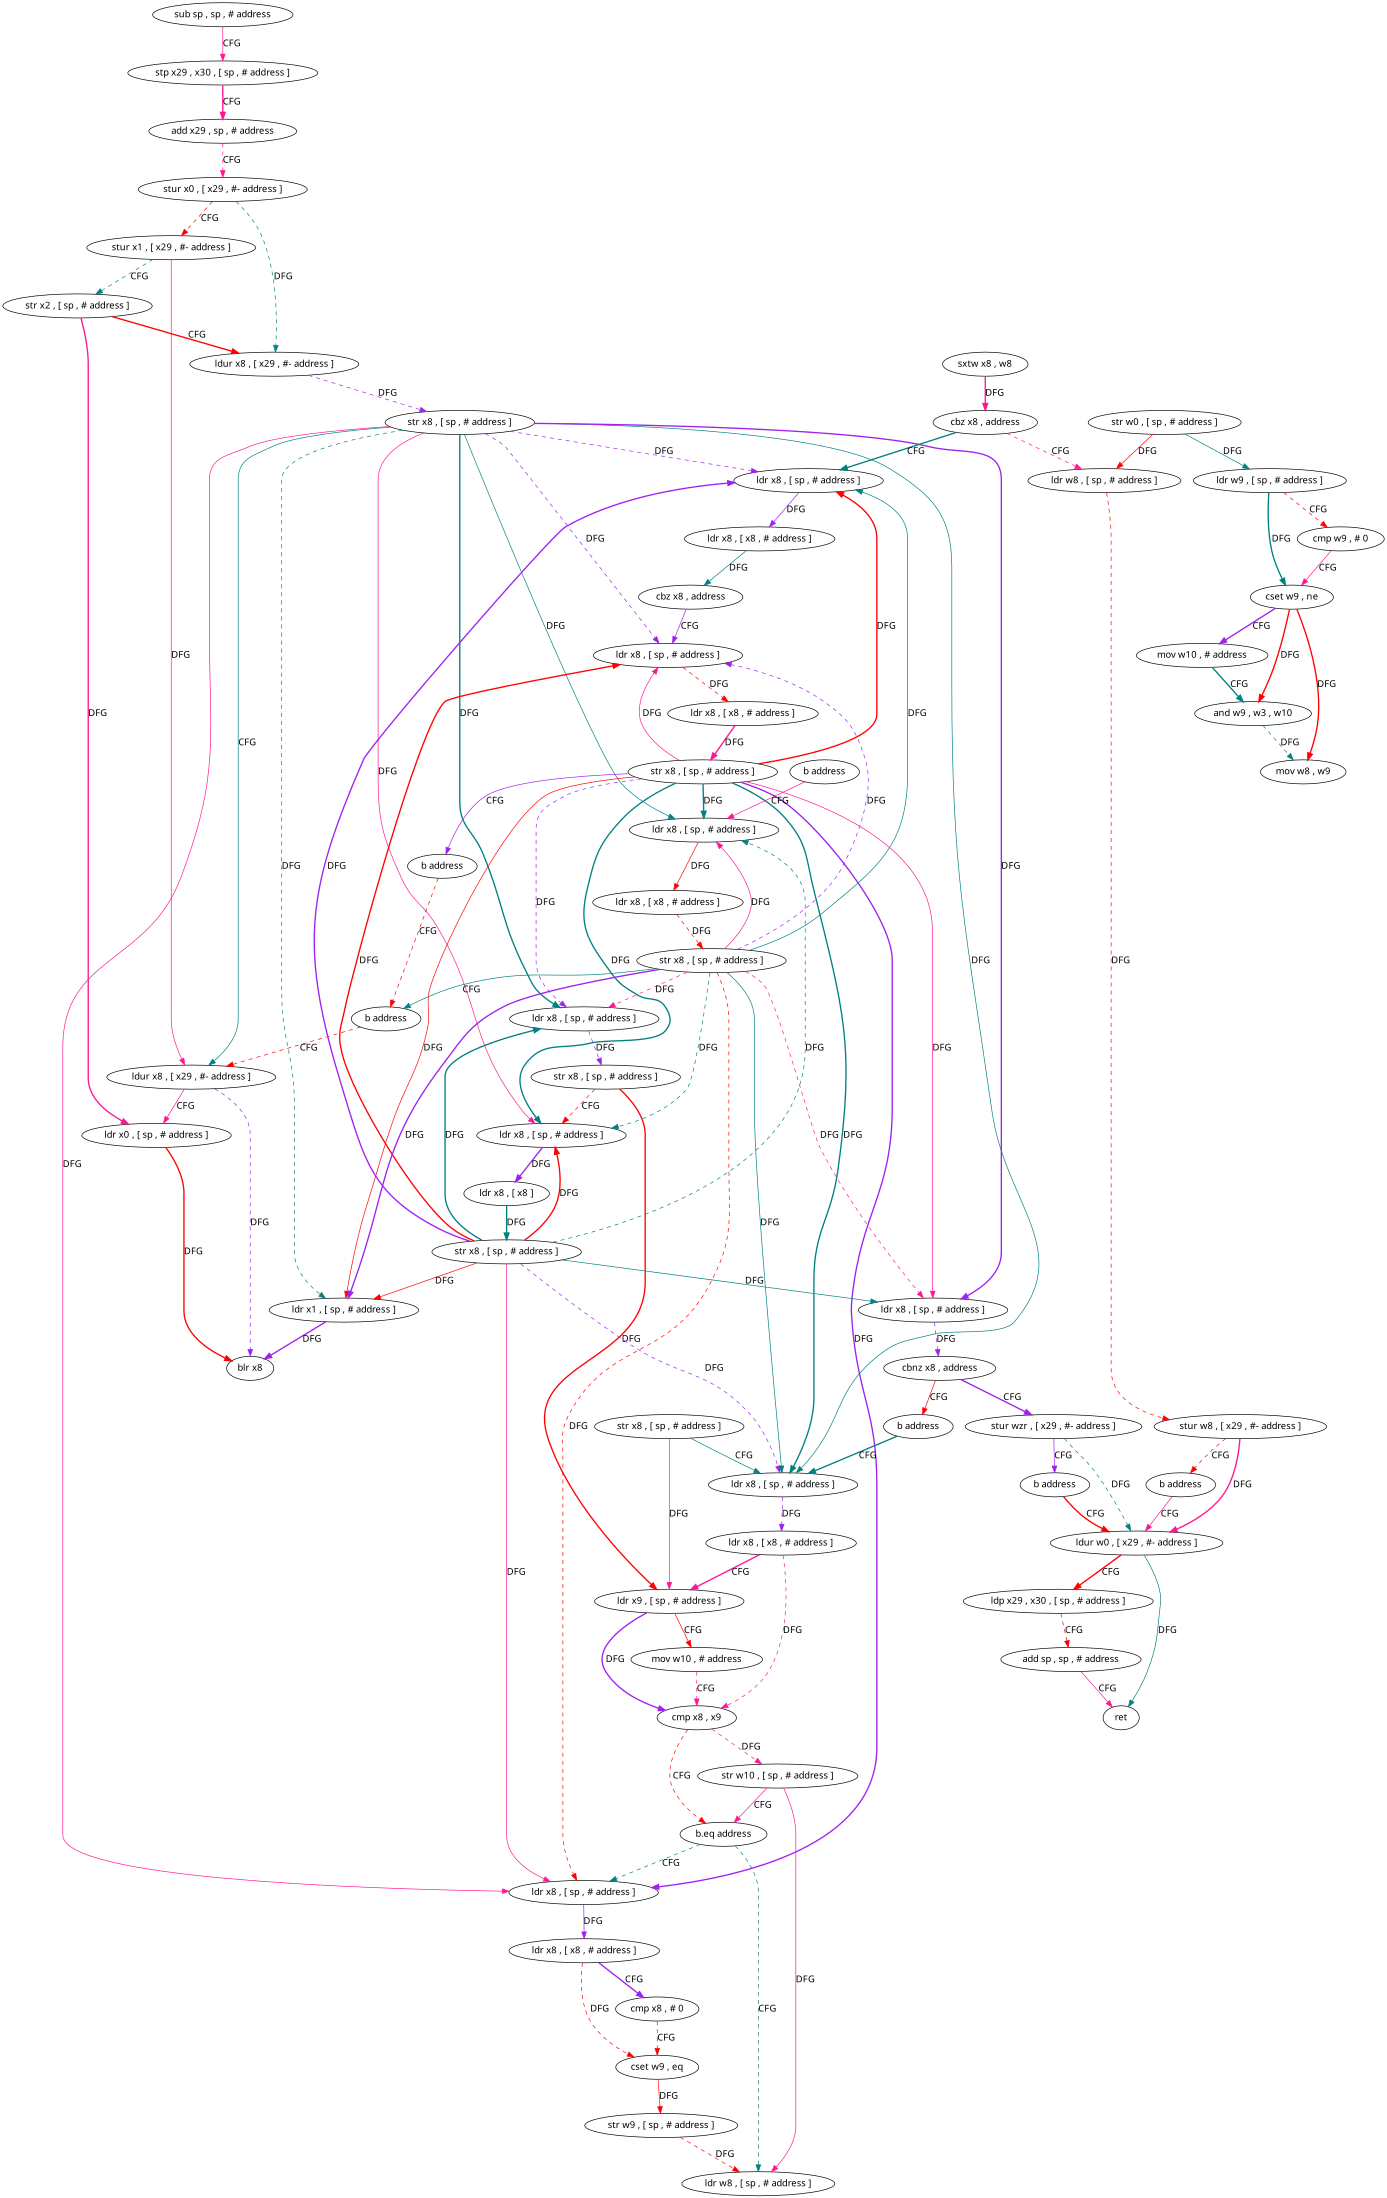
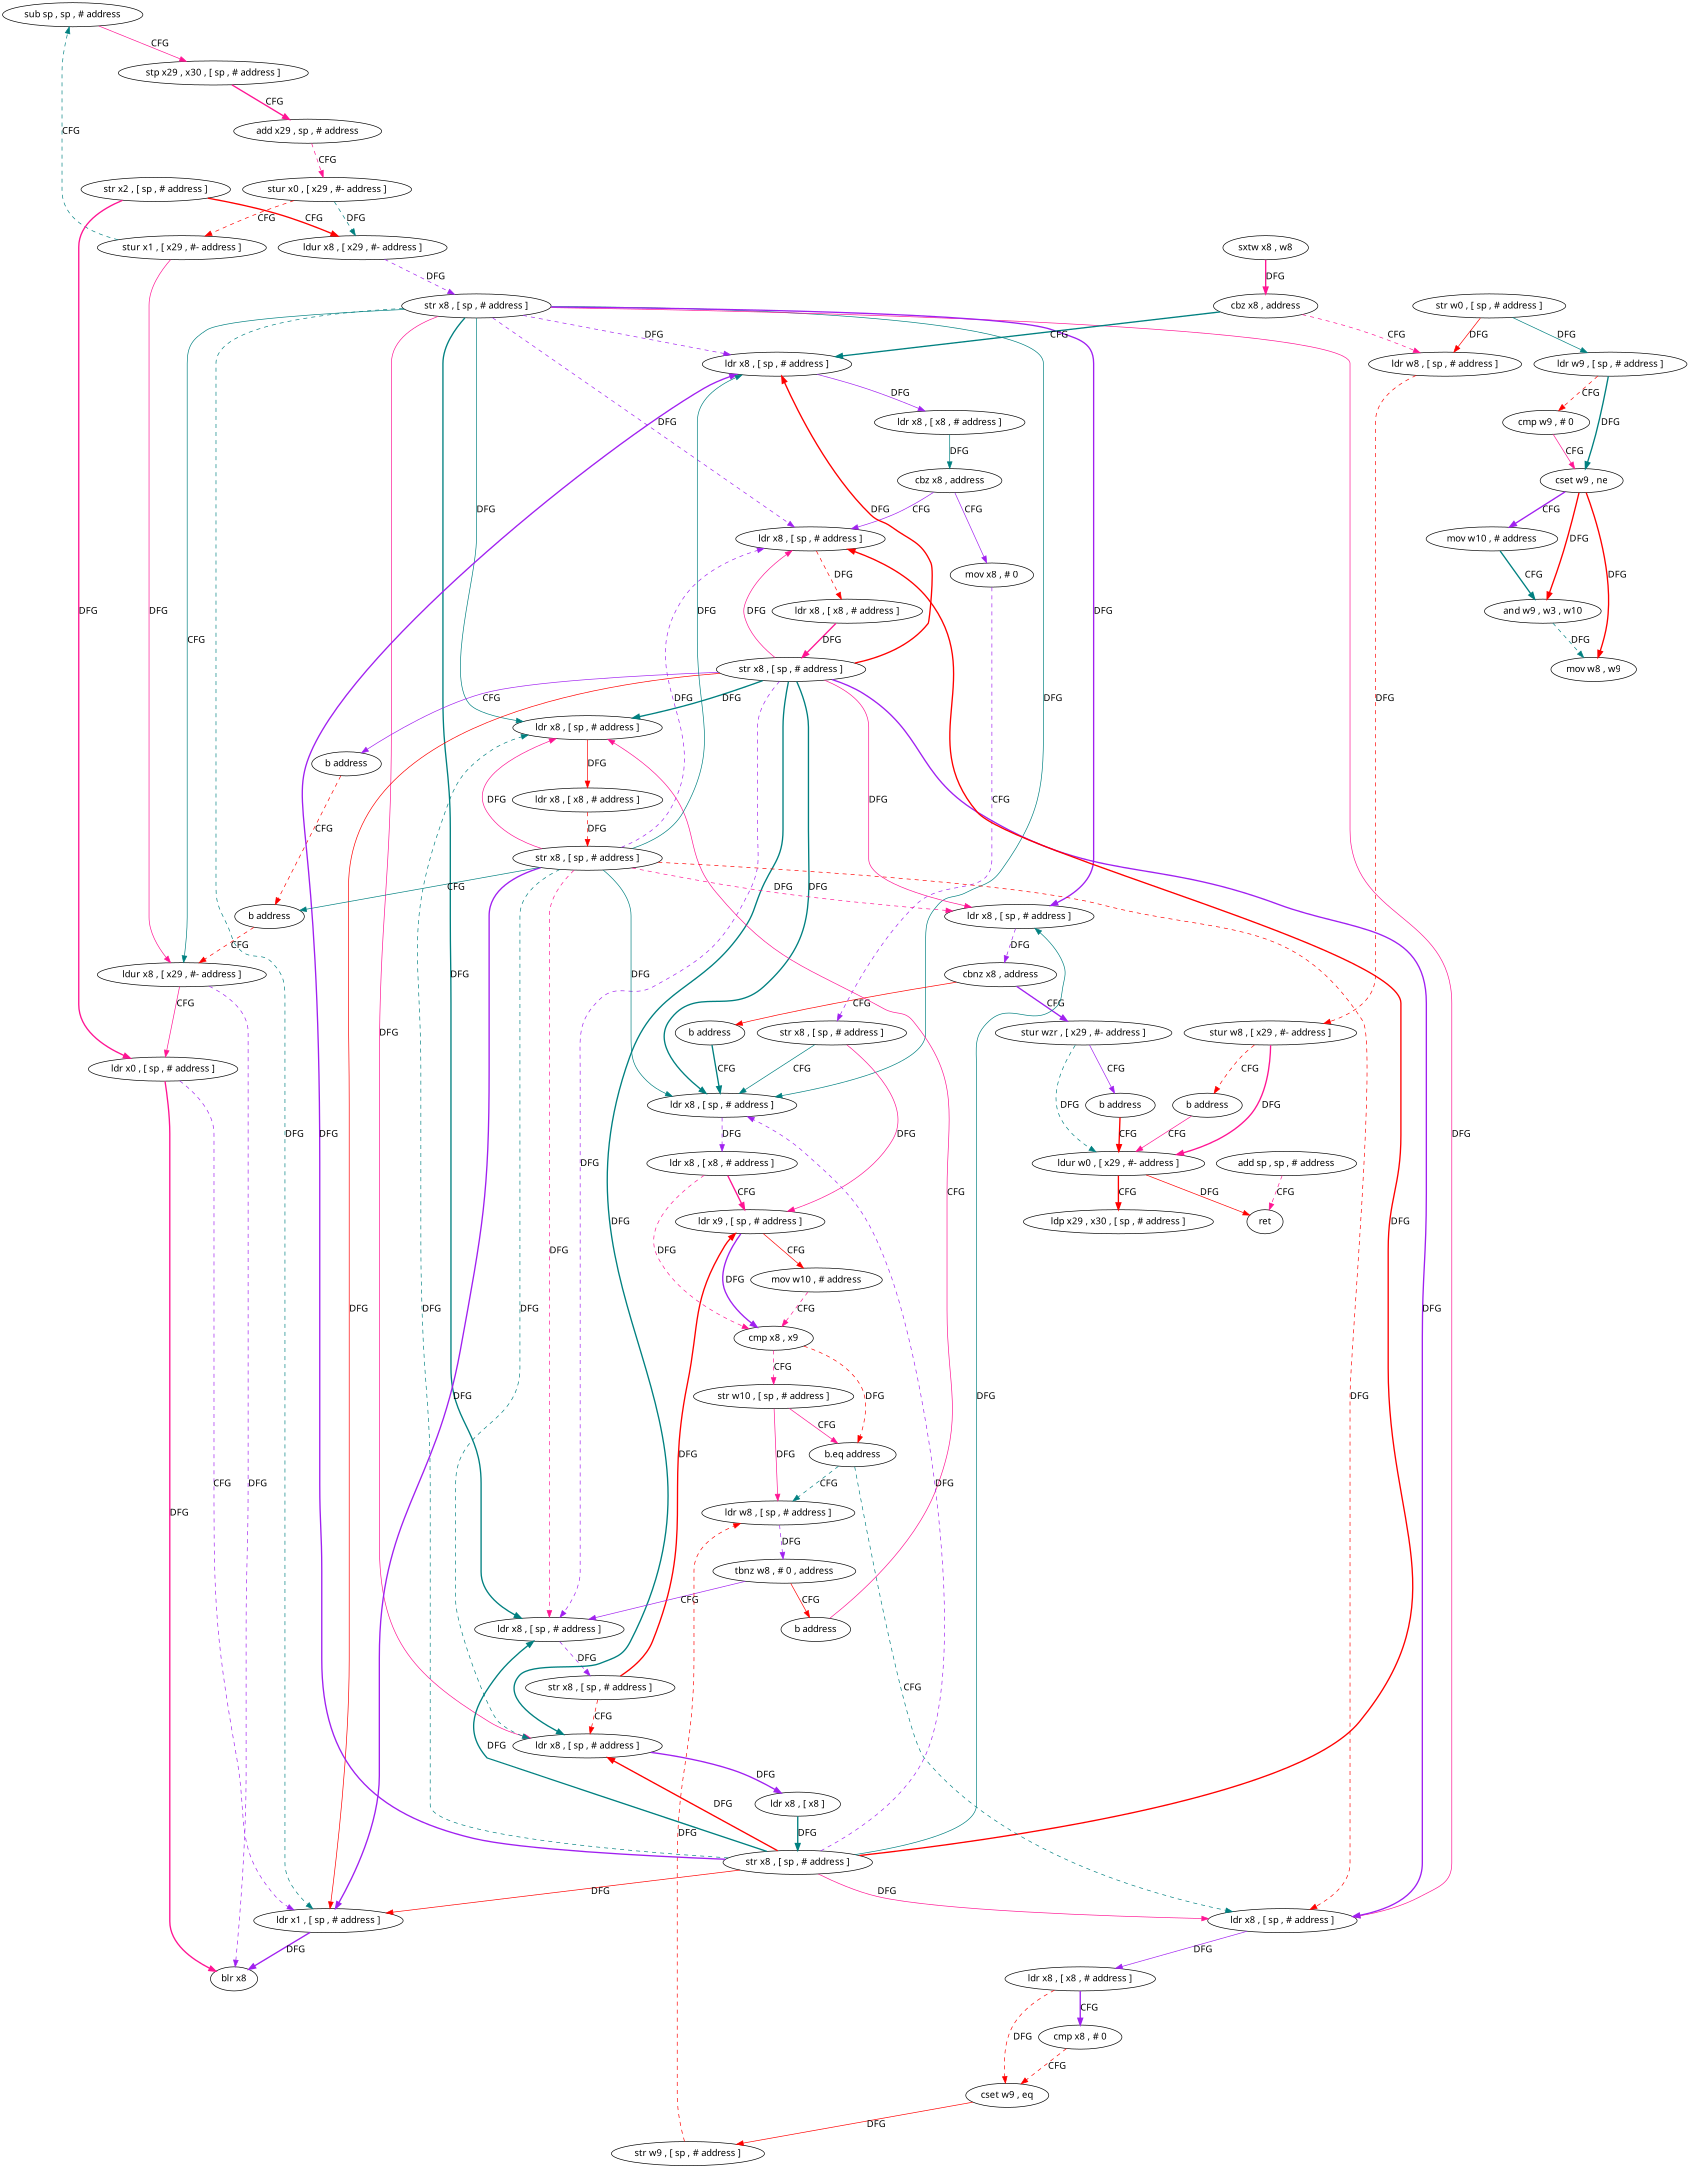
edge "stur x1 , [ x29 , #- address ]" -> "str x2 , [ sp , # address ]": now "stur x1 , [ x29 , #- address ]" -> "sub sp , sp , # address"
node "mov x8 , # 0": added
edge "ldr x0 , [ sp , # address ]" -> "blr x8": color red -> deeppink
edge "ldr x0 , [ sp , # address ]" -> "ldr x1 , [ sp , # address ]": added, label "CFG"
node "tbnz w8 , # 0 , address": added
edge "ldp x29 , x30 , [ sp , # address ]" -> "add sp , sp , # address": removed, label "CFG"
edge "ldur w0 , [ x29 , #- address ]" -> "ret": color teal -> red
edge "add sp , sp , # address" -> "ret": style solid -> dashed
edge "cmp x8 , x9" -> "str w10 , [ sp , # address ]": label "DFG" -> "CFG"
edge "cmp x8 , x9" -> "b.eq address": label "CFG" -> "DFG"
